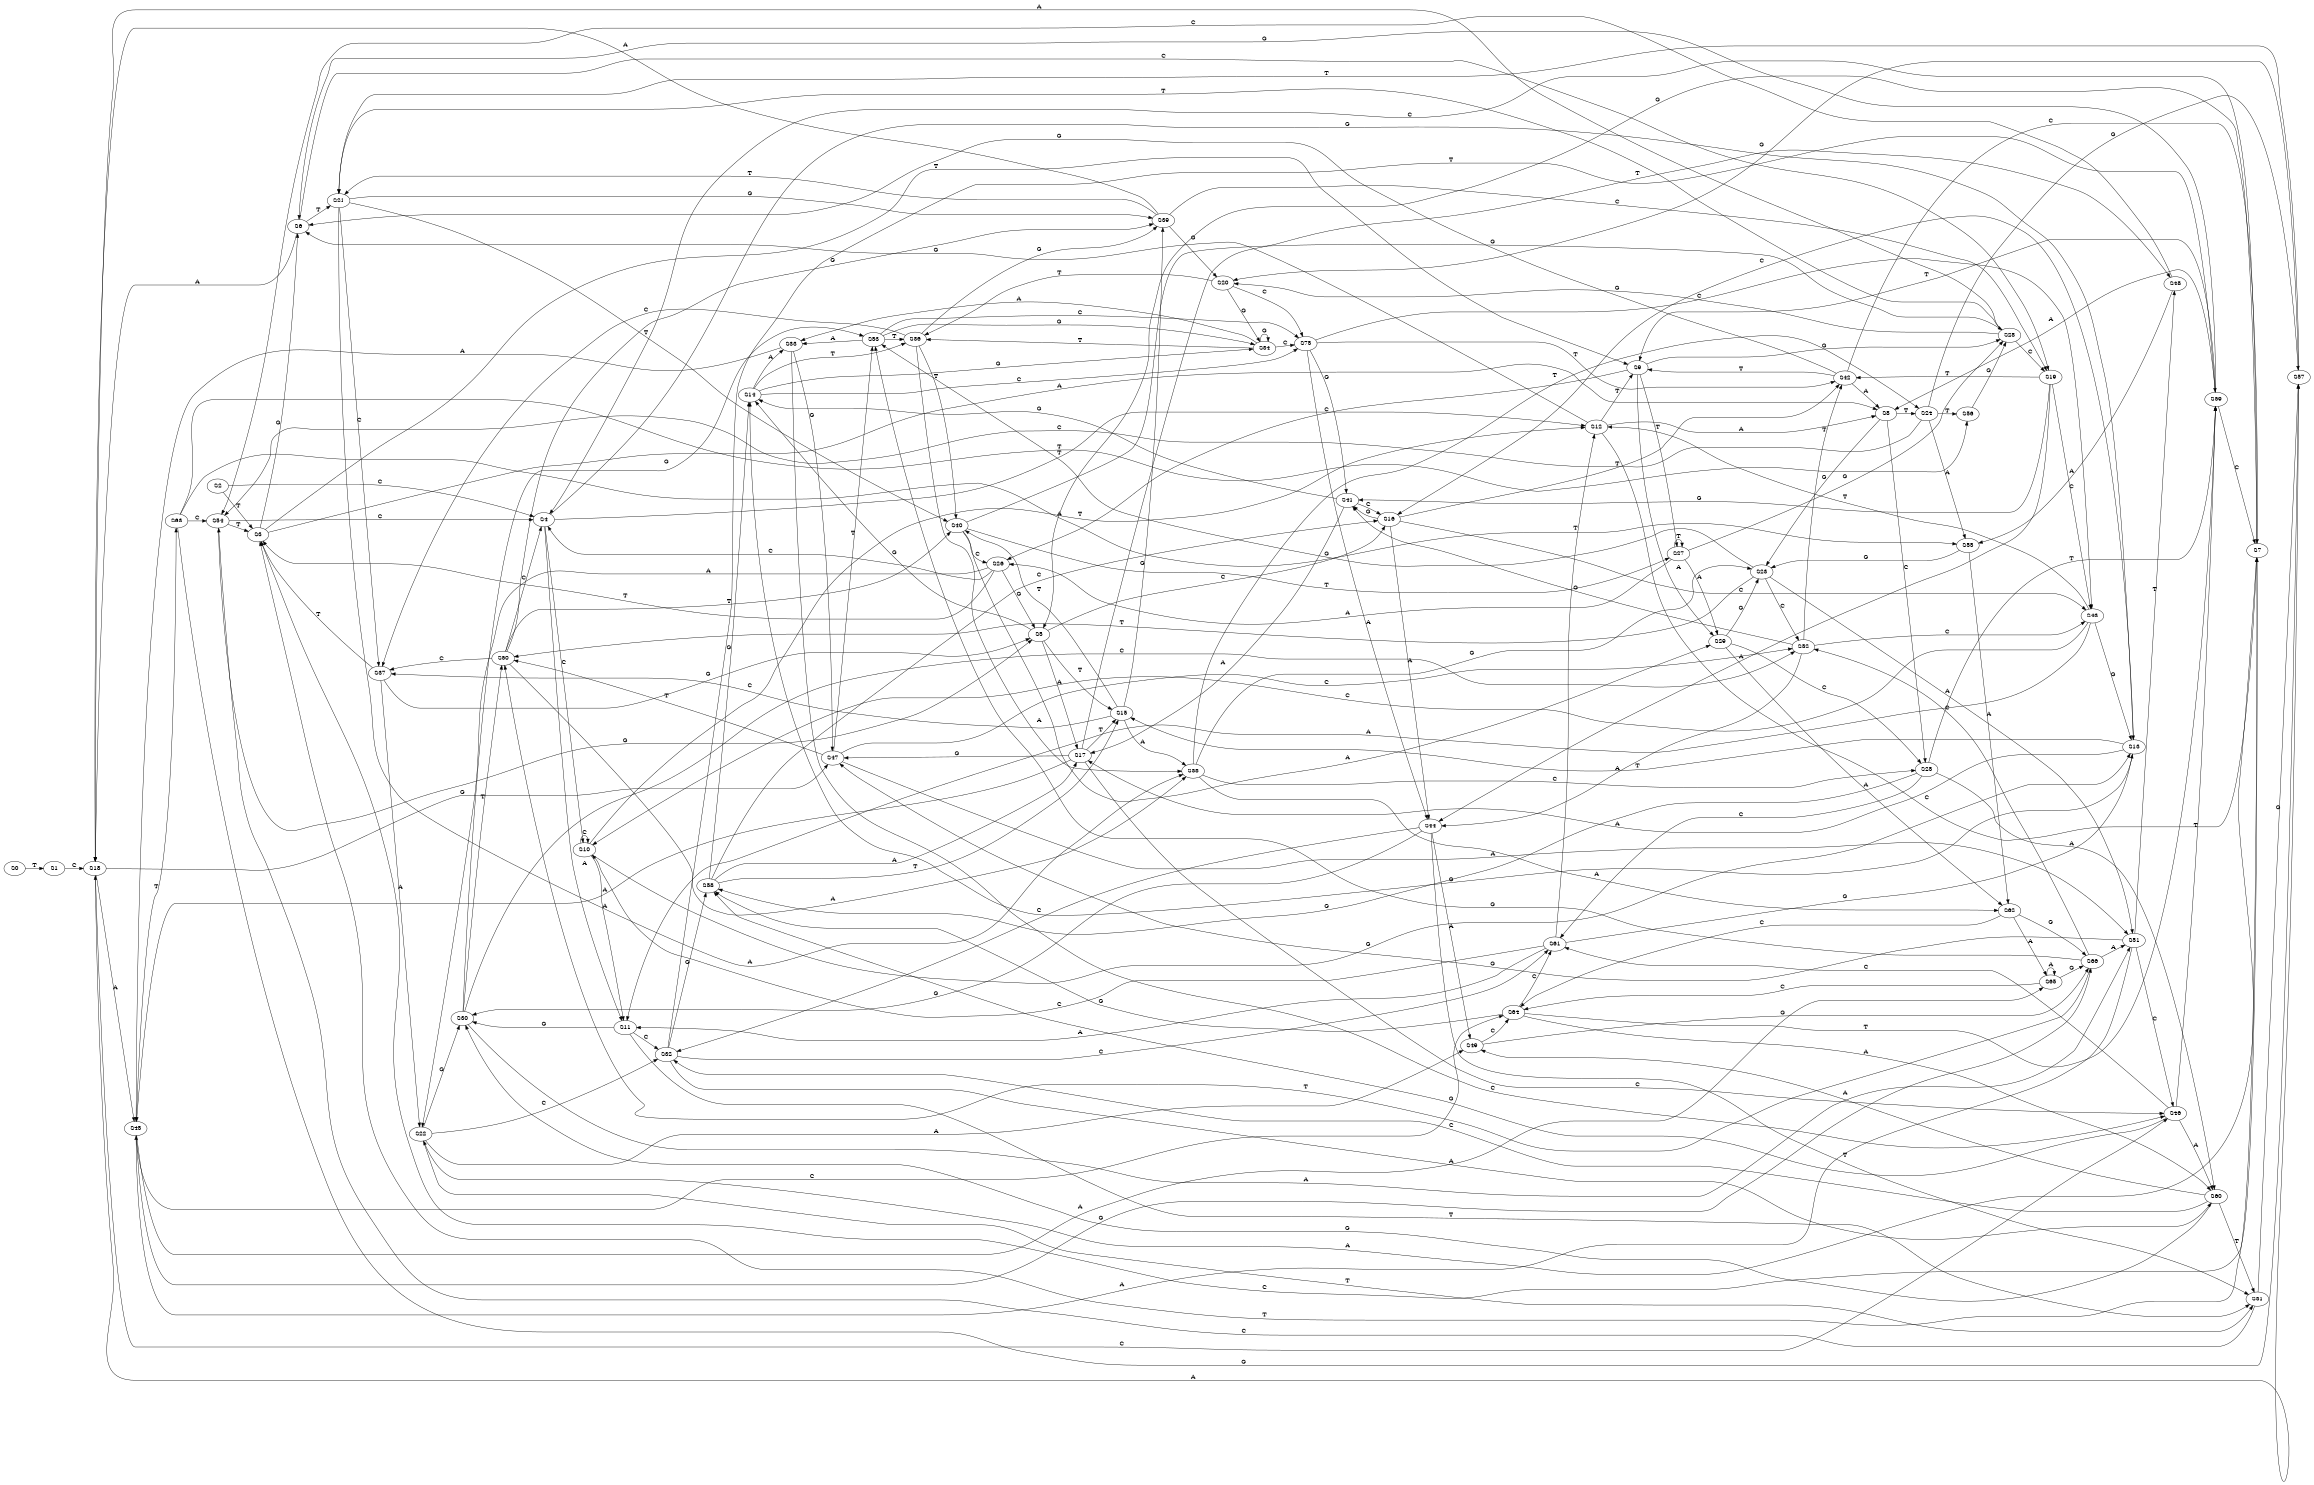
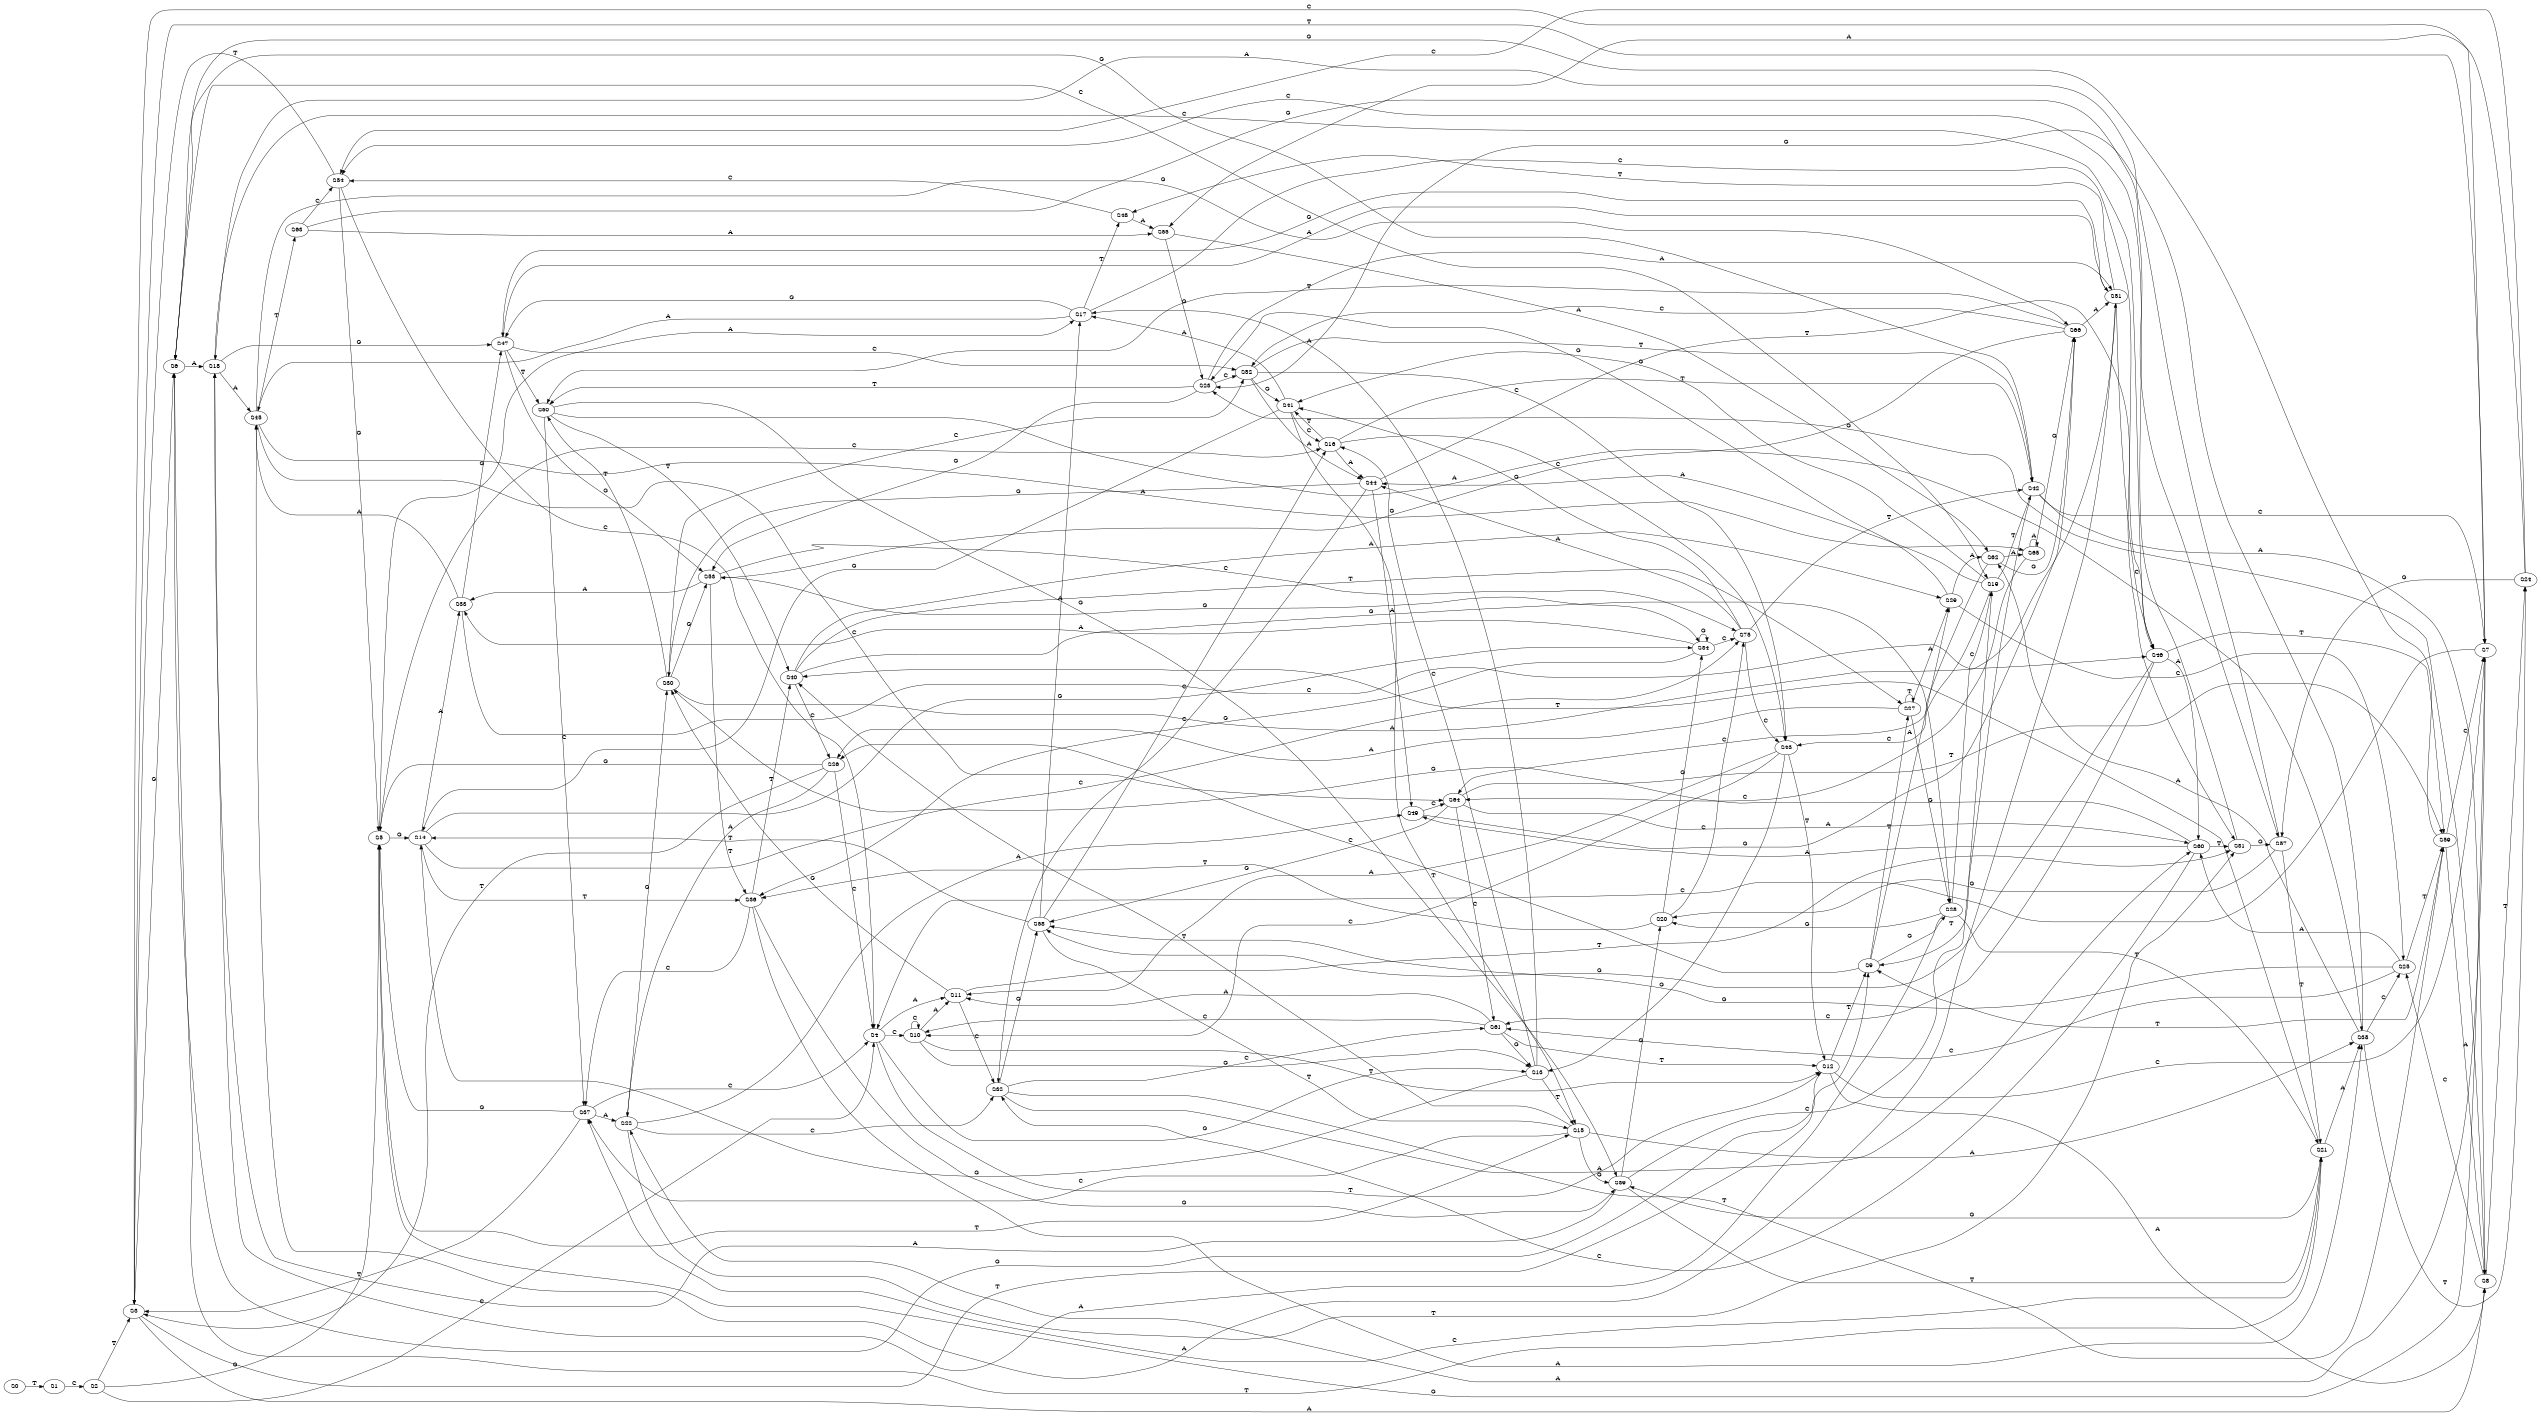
edge "S34" -> "S36": label "T" -> "G"
node "S56": removed
edge "S16" -> "S41": label "G" -> "T"
edge "S47" -> "S53": label "T" -> "G"
edge "S50" -> "S4": now "S37" -> "S4"
edge "S58" -> "S14": label "G" -> "T"
edge "S17" -> "S15": now "S41" -> "S15"
edge "S1" -> "S18": now "S1" -> "S2"
edge "S2" -> "S5": added, label "G"
